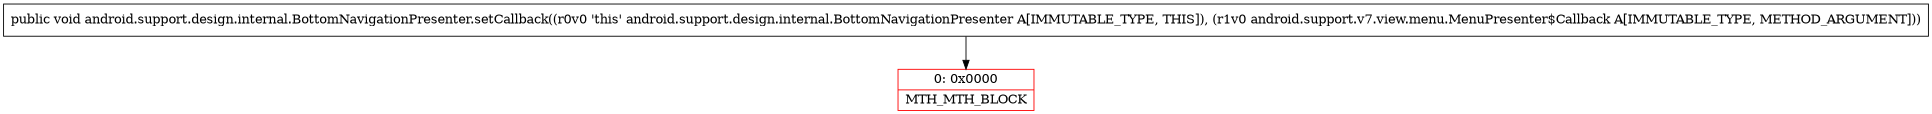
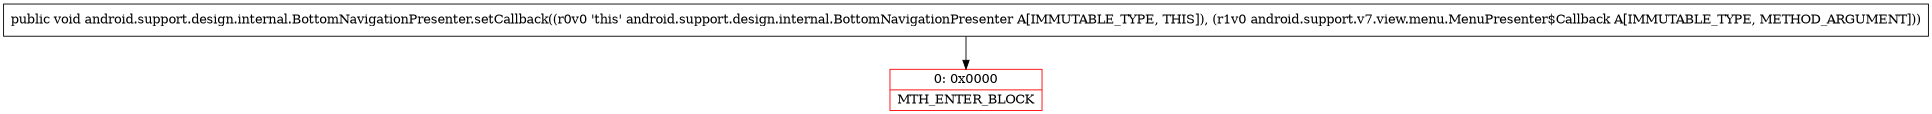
node "0: 0x0000": text "MTH_MTH_BLOCK" -> "MTH_ENTER_BLOCK"
